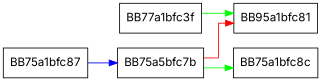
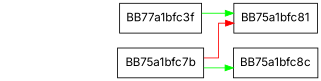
node "BB95a1bfc81": label "BB95a1bfc81" -> "BB75a1bfc81"
node "BB75a1bfc87": removed
node "BB75a5bfc7b": label "BB75a5bfc7b" -> "BB75a1bfc7b"
